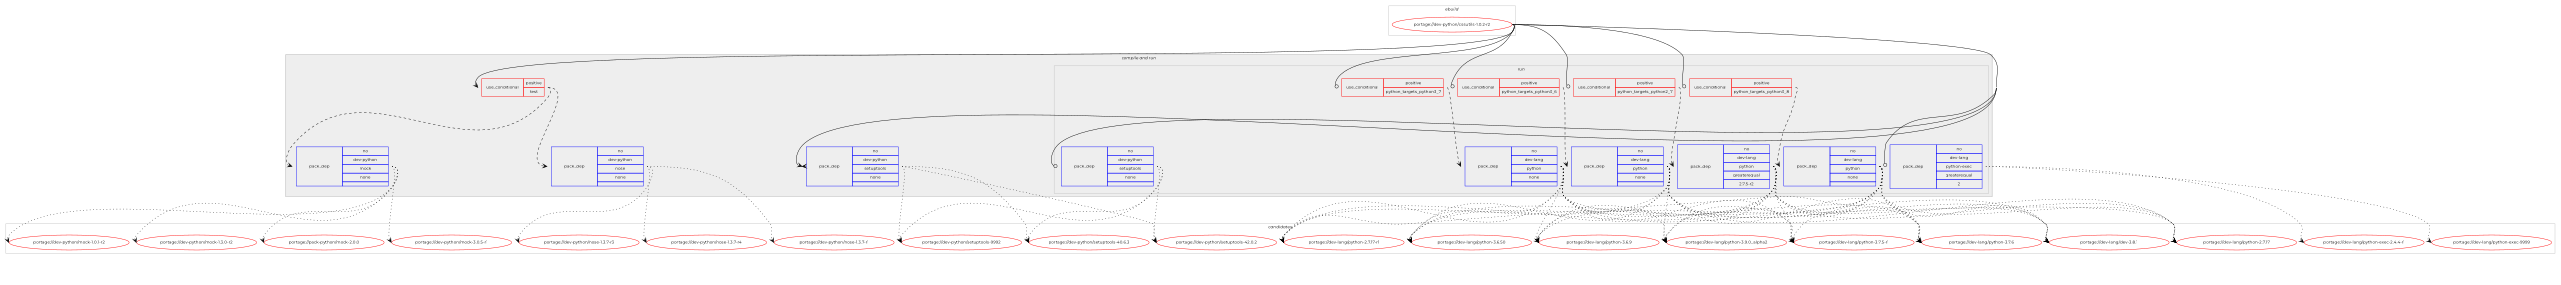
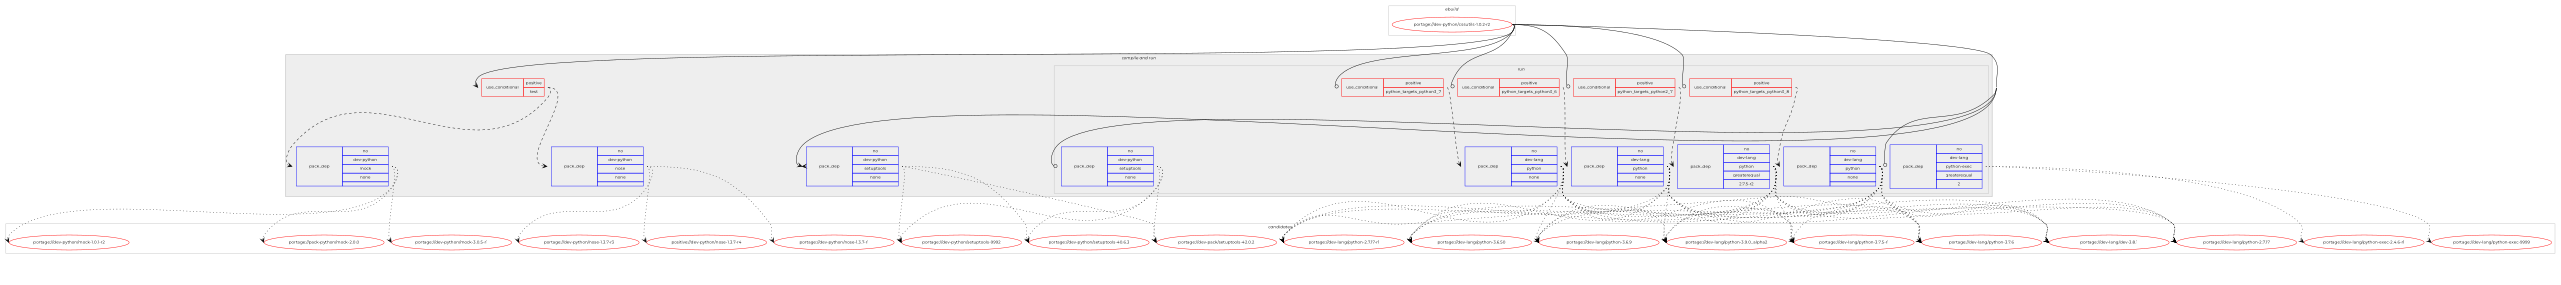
node "portage://dev-python/mock-1.3.0-r2": removed
node "portage://dev-python/nose-1.3.7-r4": label "portage://dev-python/nose-1.3.7-r4" -> "positive://dev-python/nose-1.3.7-r4"
node "portage://dev-python/setuptools-42.0.2": label "portage://dev-python/setuptools-42.0.2" -> "portage://dev-pack/setuptools-42.0.2"
node "portage://dev-lang/python-exec-2.4.4-r1": label "portage://dev-lang/python-exec-2.4.4-r1" -> "portage://dev-lang/python-exec-2.4.6-r1"
